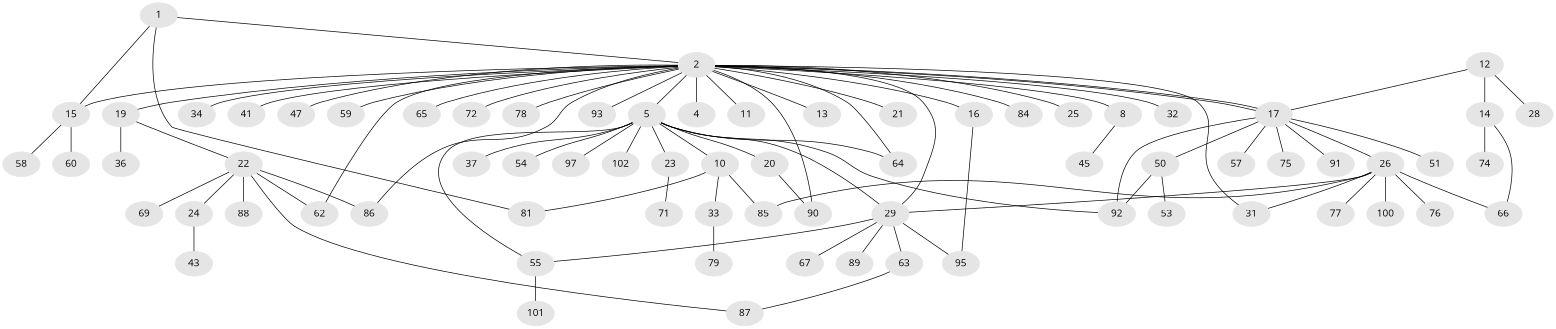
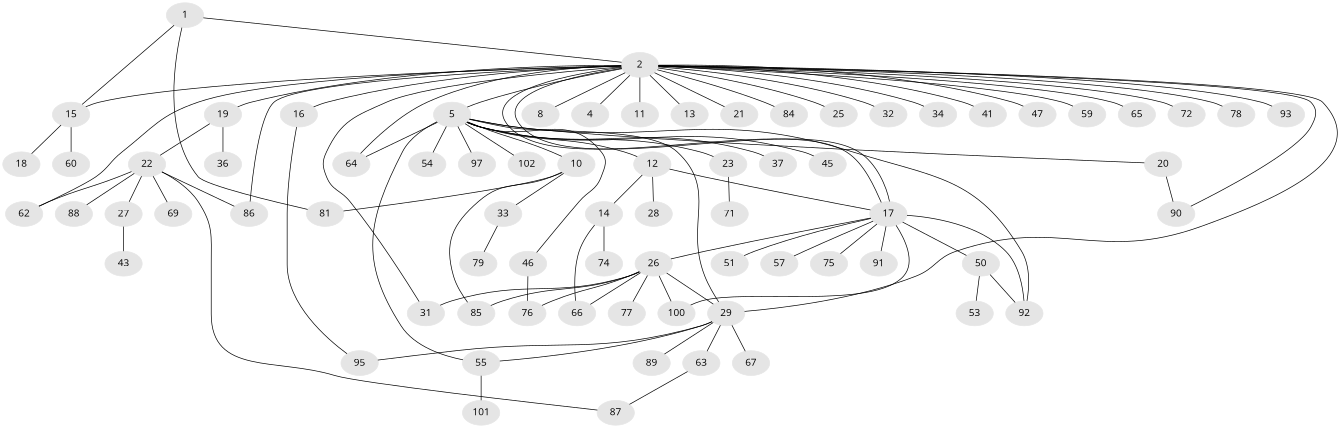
edge "5" -- "12": added
edge "8" -- "45": now "5" -- "45"
node "58": label "58" -> "18"
node "24": label "24" -> "27"
node "46": added
edge "17" -- "100": added
